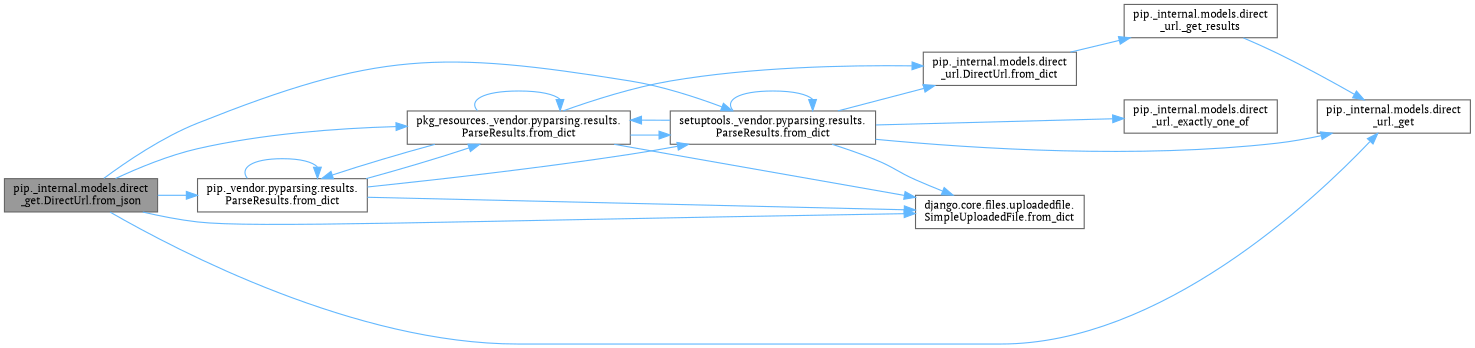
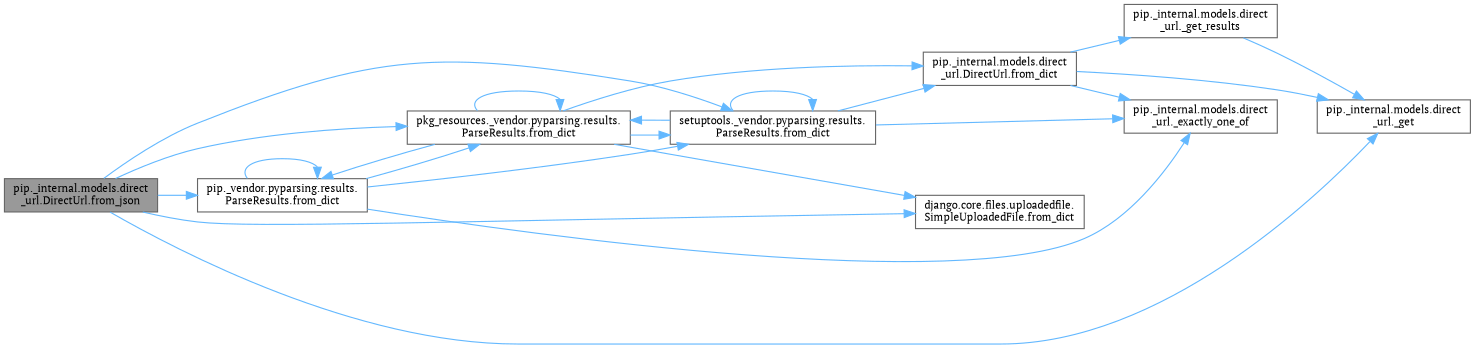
edge "pip._internal.models.direct _url.DirectUrl.from_dict" -> "pip._internal.models.direct _url._exactly_one_of": added
edge "setuptools._vendor.pyparsing.results. ParseResults.from_dict" -> "pip._internal.models.direct _url._get": now "pip._internal.models.direct _url.DirectUrl.from_dict" -> "pip._internal.models.direct _url._get"
edge "setuptools._vendor.pyparsing.results. ParseResults.from_dict" -> "django.core.files.uploadedfile. SimpleUploadedFile.from_dict": removed
node "pip._internal.models.direct _get.DirectUrl.from_json": label "pip._internal.models.direct _get.DirectUrl.from_json" -> "pip._internal.models.direct _url.DirectUrl.from_json"
edge "pip._vendor.pyparsing.results. ParseResults.from_dict" -> "django.core.files.uploadedfile. SimpleUploadedFile.from_dict": now "pip._vendor.pyparsing.results. ParseResults.from_dict" -> "pip._internal.models.direct _url._exactly_one_of"
